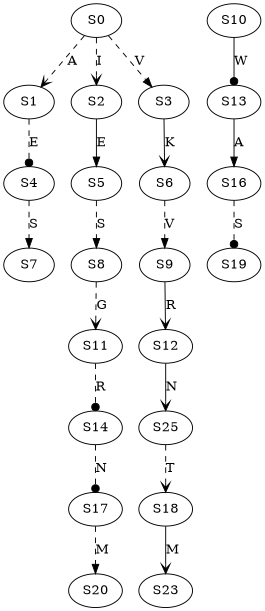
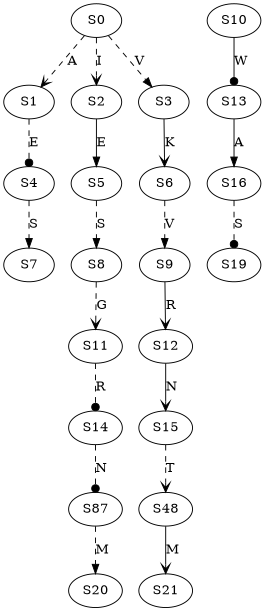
node "S25": label "S25" -> "S15"
node "S17": label "S17" -> "S87"
node "S18": label "S18" -> "S48"
node "S23": label "S23" -> "S21"
